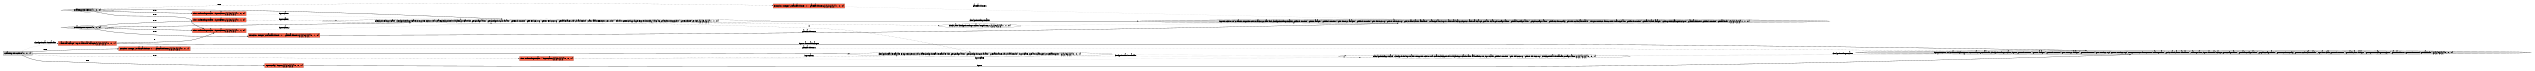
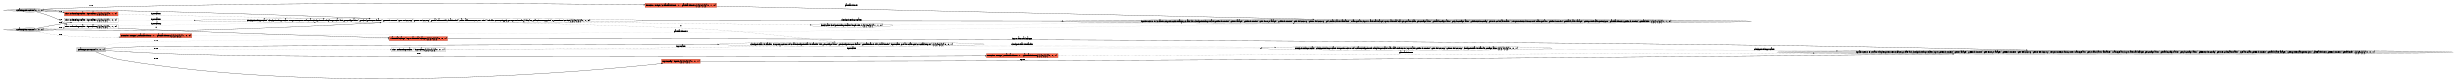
node "List<IndexedInputGate> inputGates1@@@2@@@['1', '0', '0']": fillcolor tomato -> white
edge "createInputProcessor['1', '0', '0']" -> "List<IndexedInputGate> inputGates2@@@2@@@['1', '1', '0']": style bold -> dashed
node "List<IndexedInputGate> inputGates2@@@2@@@['1', '1', '0']": fillcolor tomato -> white
edge "WatermarkGauge(( inputWatermarkGauges@@@2@@@['0', '0', '1']" -> "List<IndexedInputGate> inputGates2@@@2@@@['1', '1', '0']": reversed
edge "createInputProcessor['0', '0', '1']" -> "WatermarkGauge(( inputWatermarkGauges@@@2@@@['0', '0', '1']": label "checkpointBarrierHandler" -> "true"
node "List<IndexedInputGate>(( inputGates@@@2@@@['0', '0', '1']": fillcolor tomato -> white
